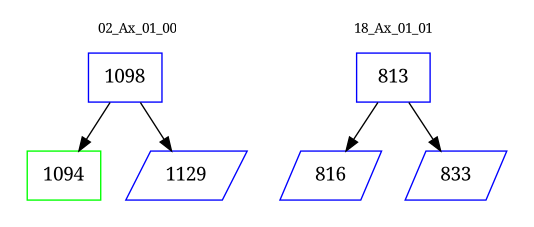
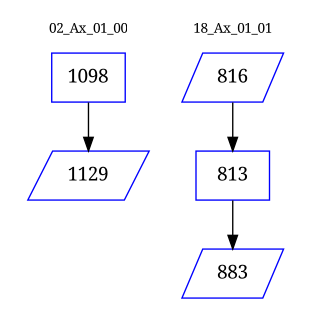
edge "813" -> "816": reversed
node "1094": removed
node "833": label "833" -> "883"
